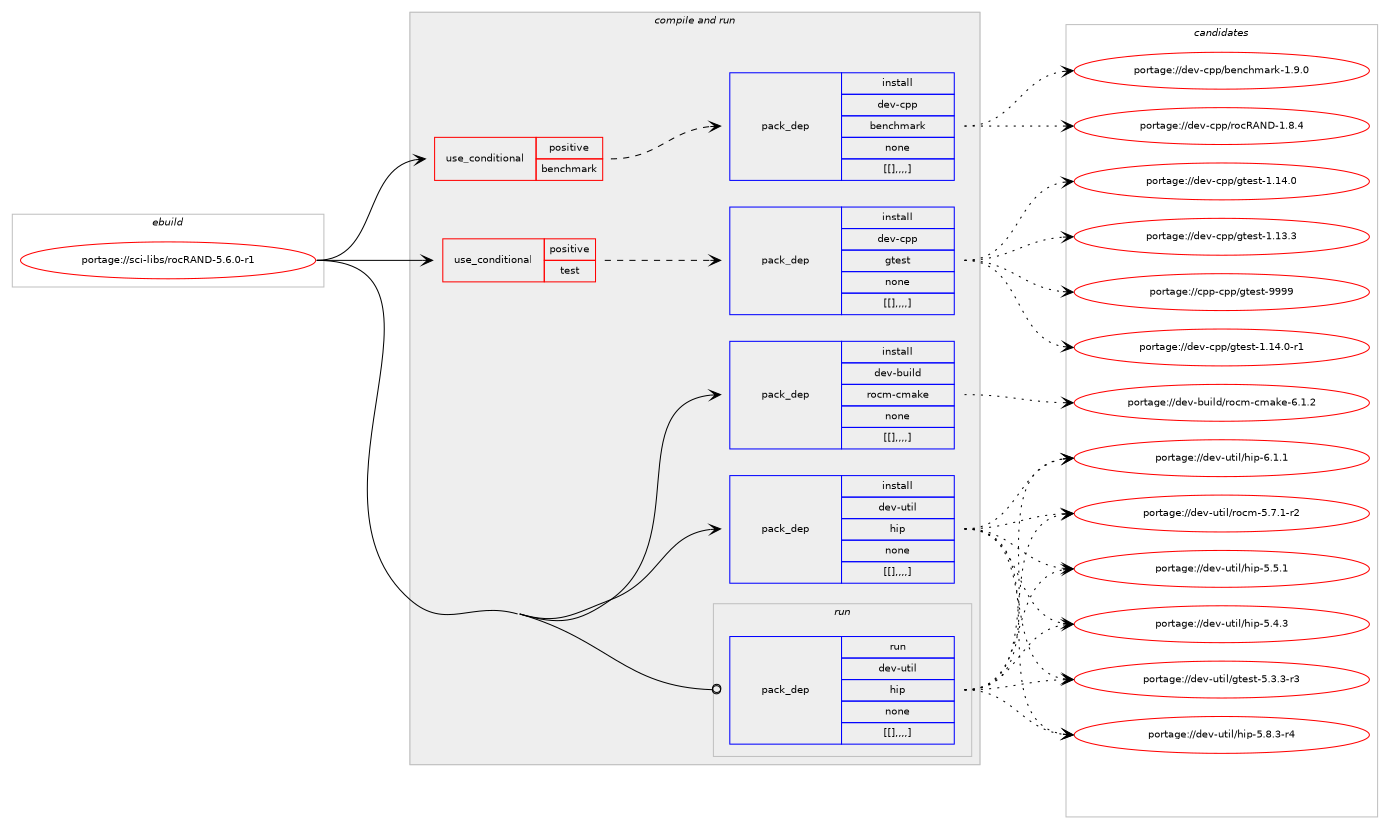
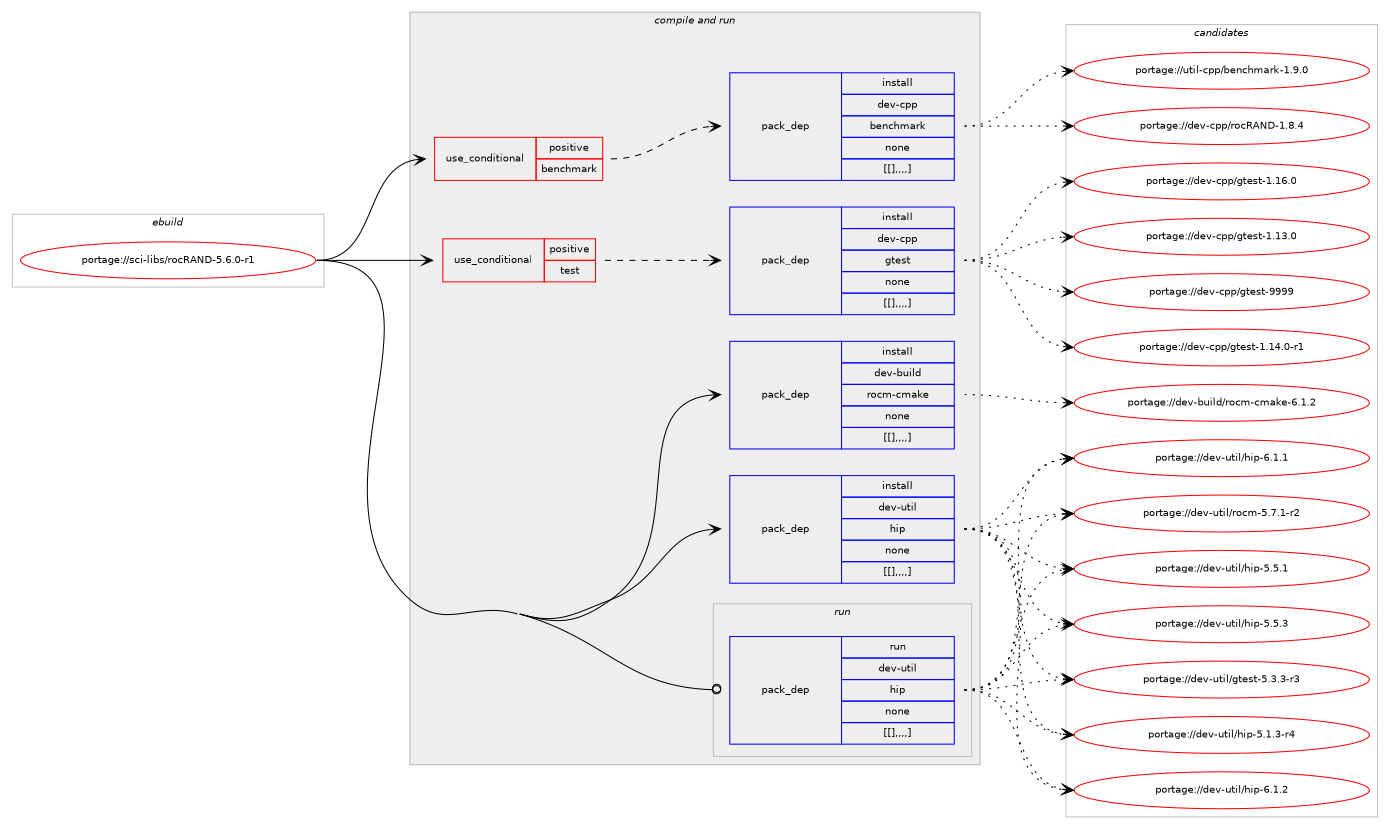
node "portage://dev-cpp/benchmark-1.9.0": label "portage://dev-cpp/benchmark-1.9.0" -> "portage://util-cpp/benchmark-1.9.0"
node "portage://dev-cpp/gtest-1.14.0": label "portage://dev-cpp/gtest-1.14.0" -> "portage://dev-cpp/gtest-1.16.0"
node "portage://dev-cpp/gtest-1.13.3": label "portage://dev-cpp/gtest-1.13.3" -> "portage://dev-cpp/gtest-1.13.0"
node "portage://cpp-cpp/gtest-9999": label "portage://cpp-cpp/gtest-9999" -> "portage://dev-cpp/gtest-9999"
node "portage://dev-util/hip-5.4.3": label "portage://dev-util/hip-5.4.3" -> "portage://dev-util/hip-5.5.3"
node "portage://dev-util/hip-5.8.3-r4": label "portage://dev-util/hip-5.8.3-r4" -> "portage://dev-util/hip-5.1.3-r4"
node "portage://dev-util/hip-6.1.2": added
